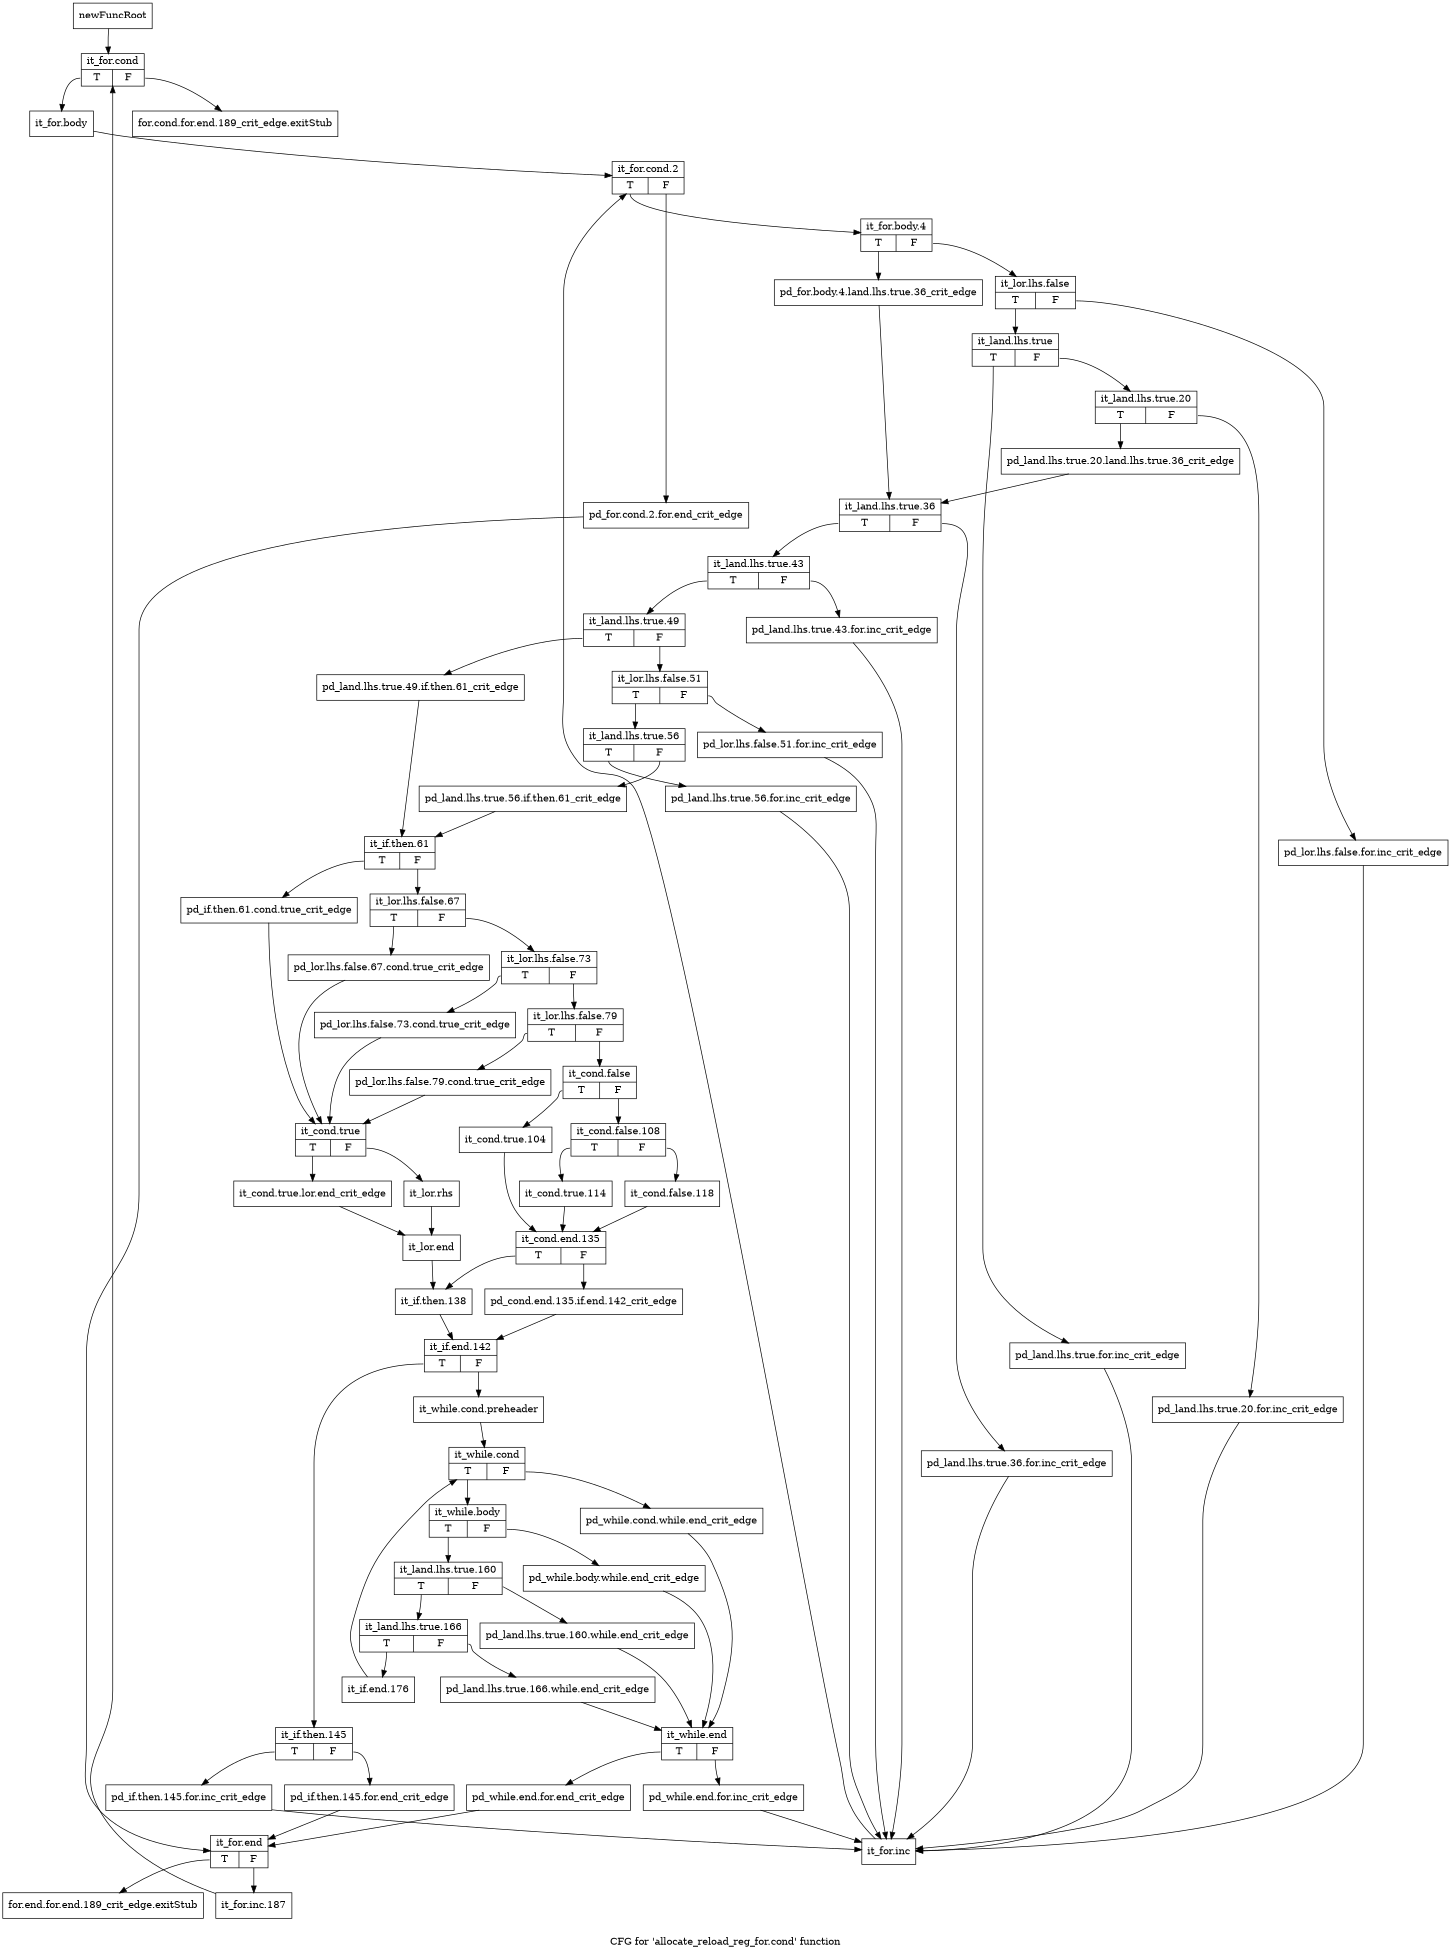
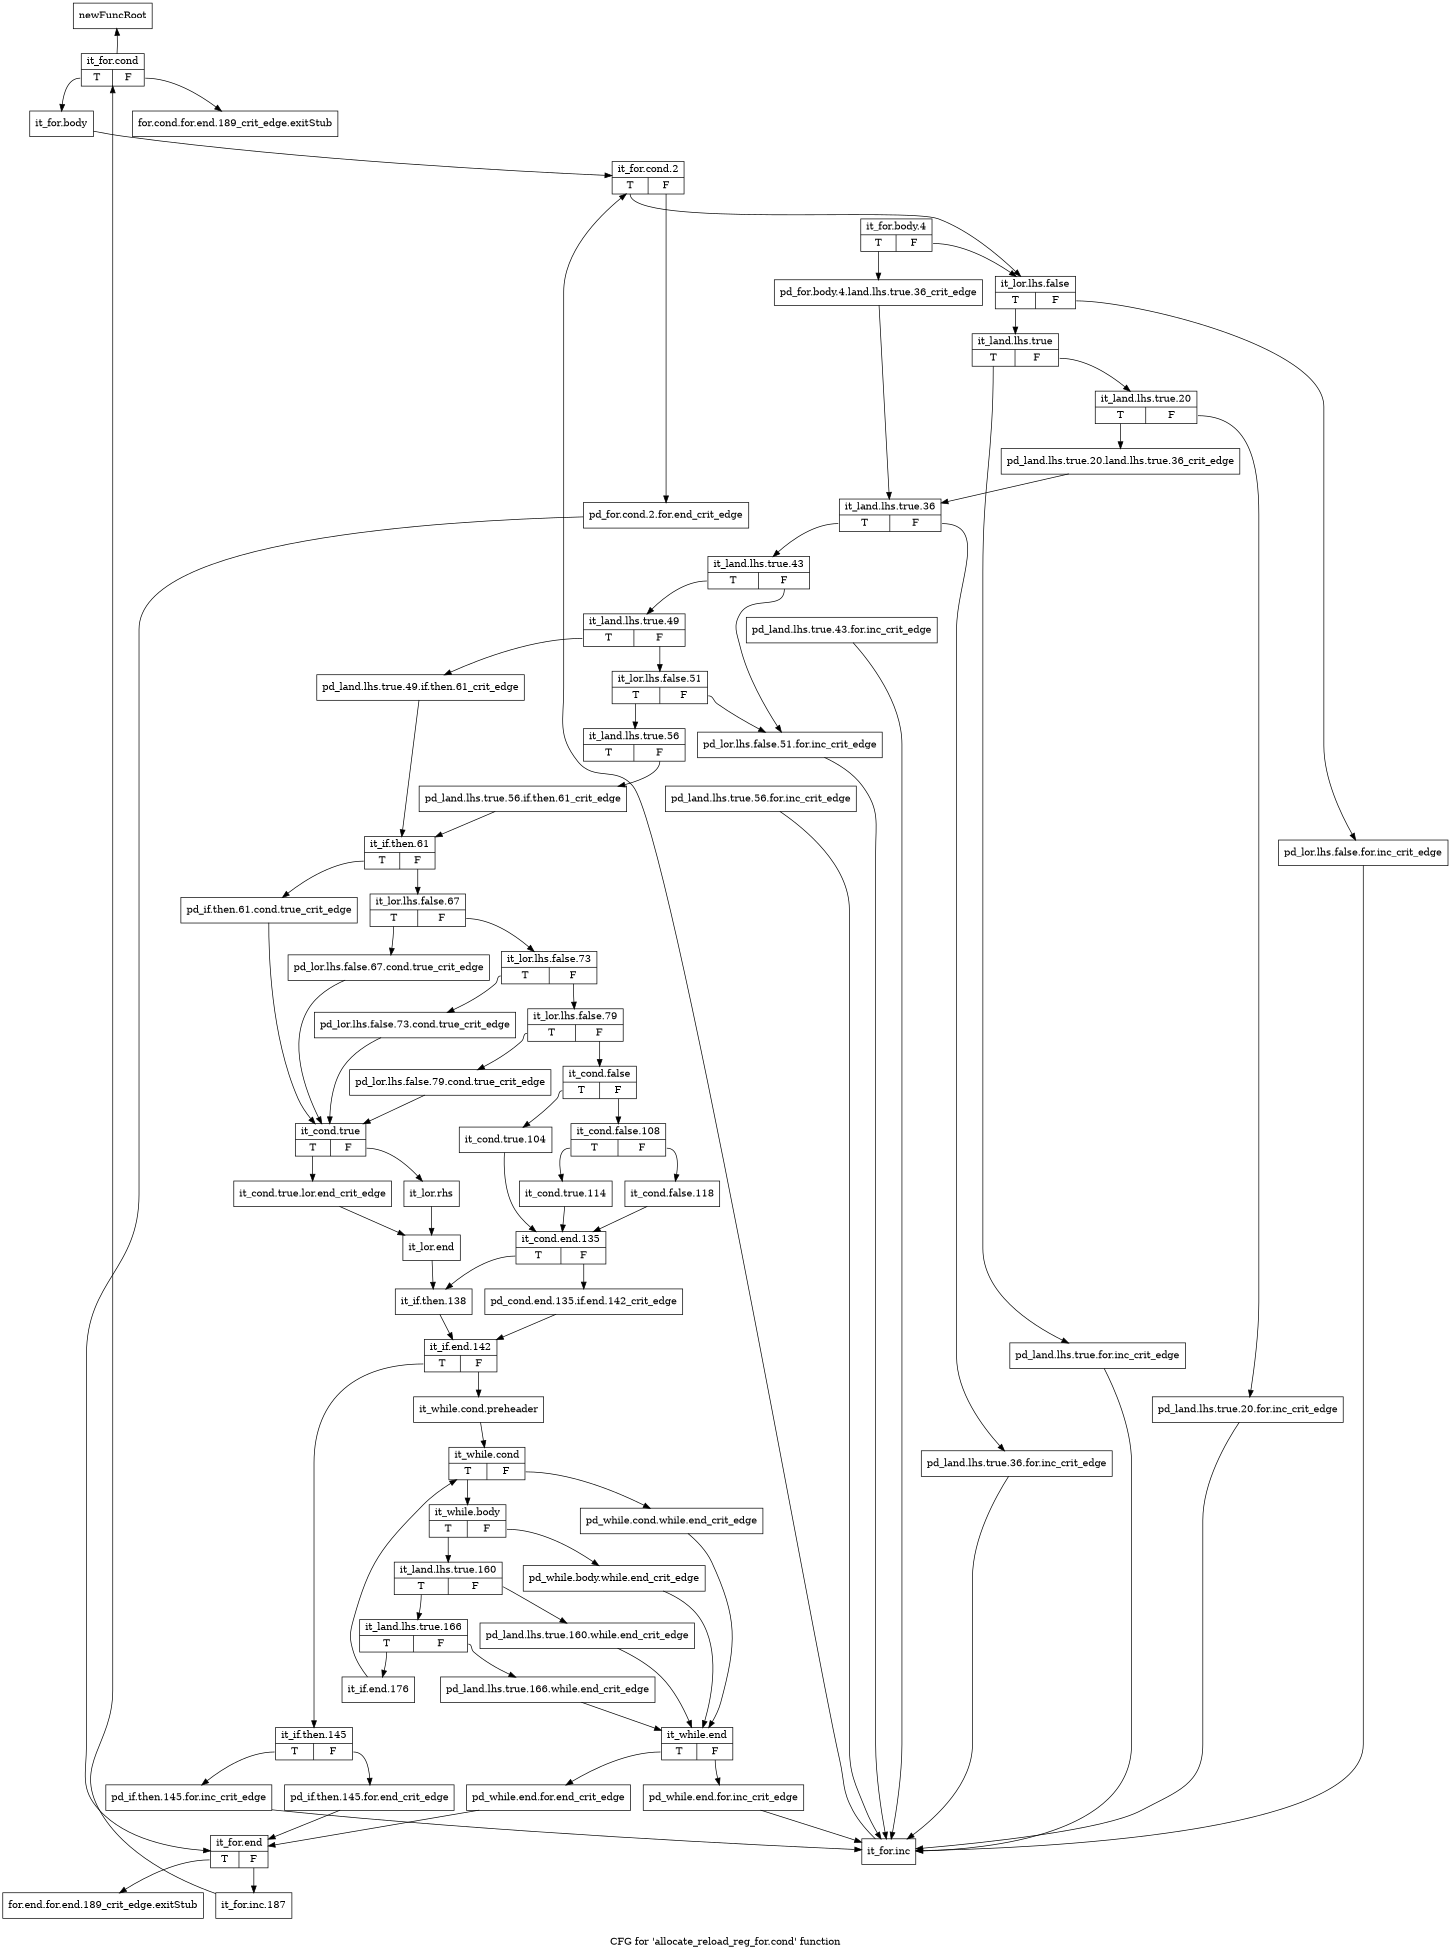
edge "newFuncRoot" -> "it_for.cond": reversed
edge "it_for.cond.2" -> "it_for.body.4": now "it_for.cond.2" -> "it_lor.lhs.false"
edge "it_land.lhs.true.43" -> "pd_land.lhs.true.43.for.inc_crit_edge": now "it_land.lhs.true.43" -> "pd_lor.lhs.false.51.for.inc_crit_edge"
edge "it_land.lhs.true.56" -> "pd_land.lhs.true.56.for.inc_crit_edge": removed
